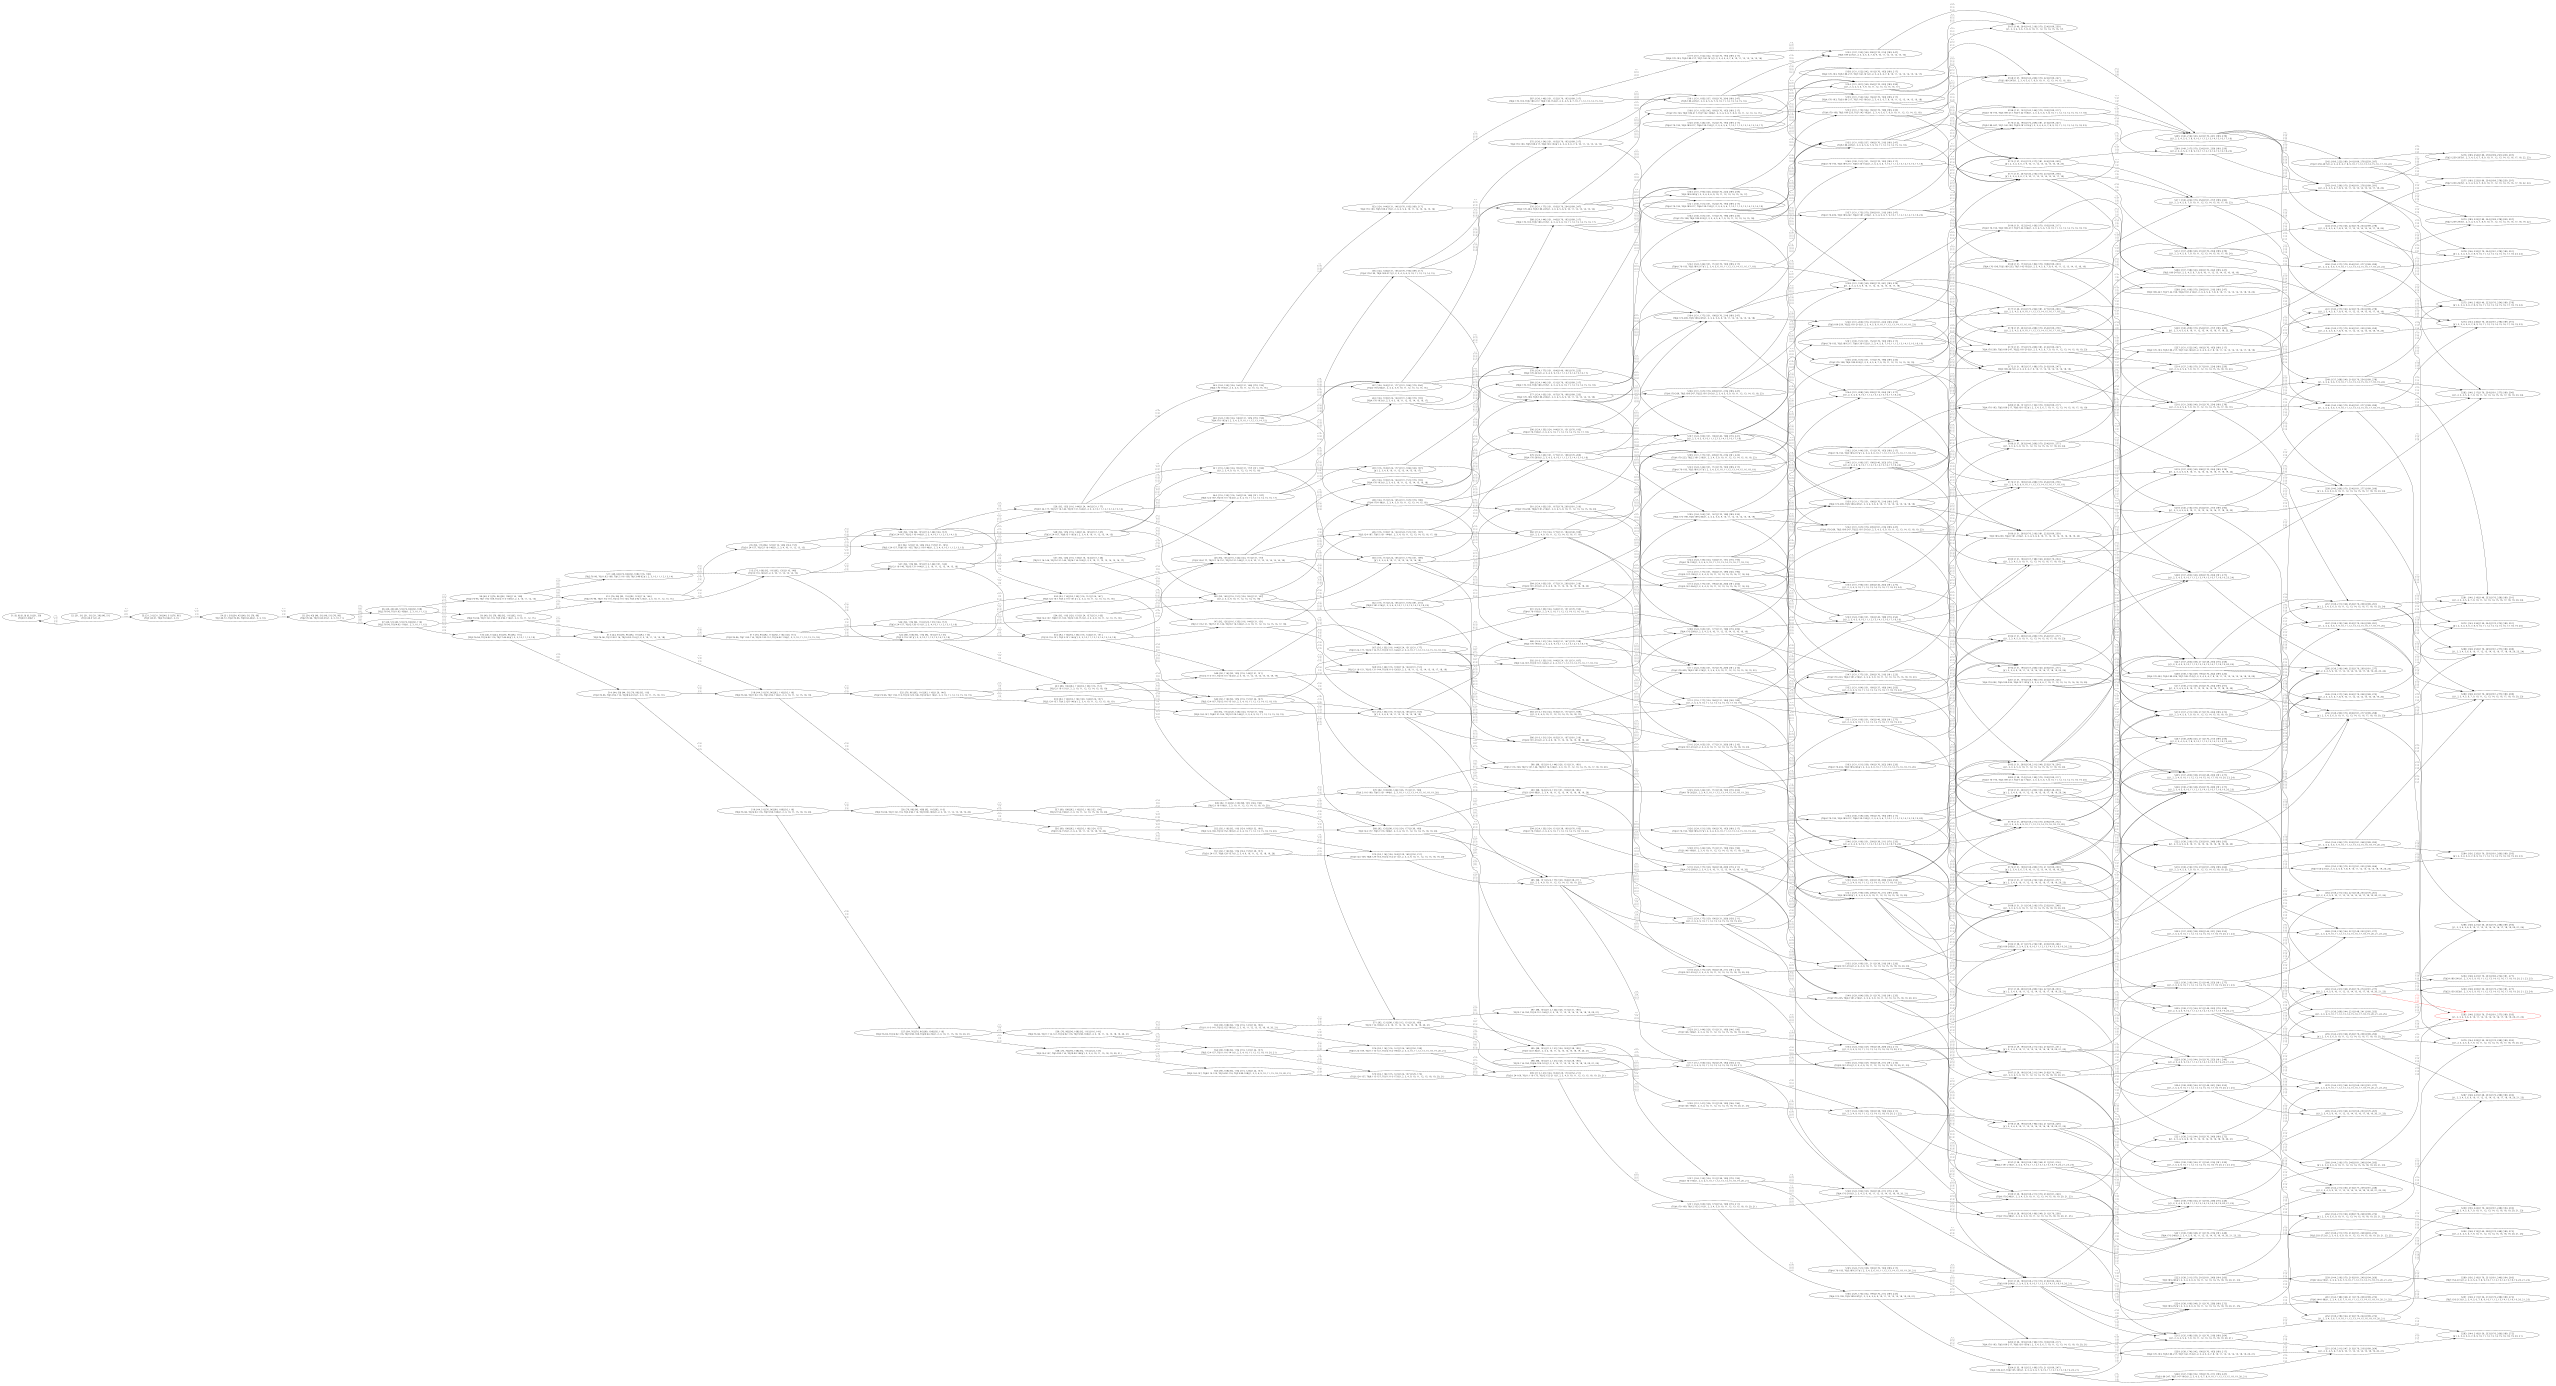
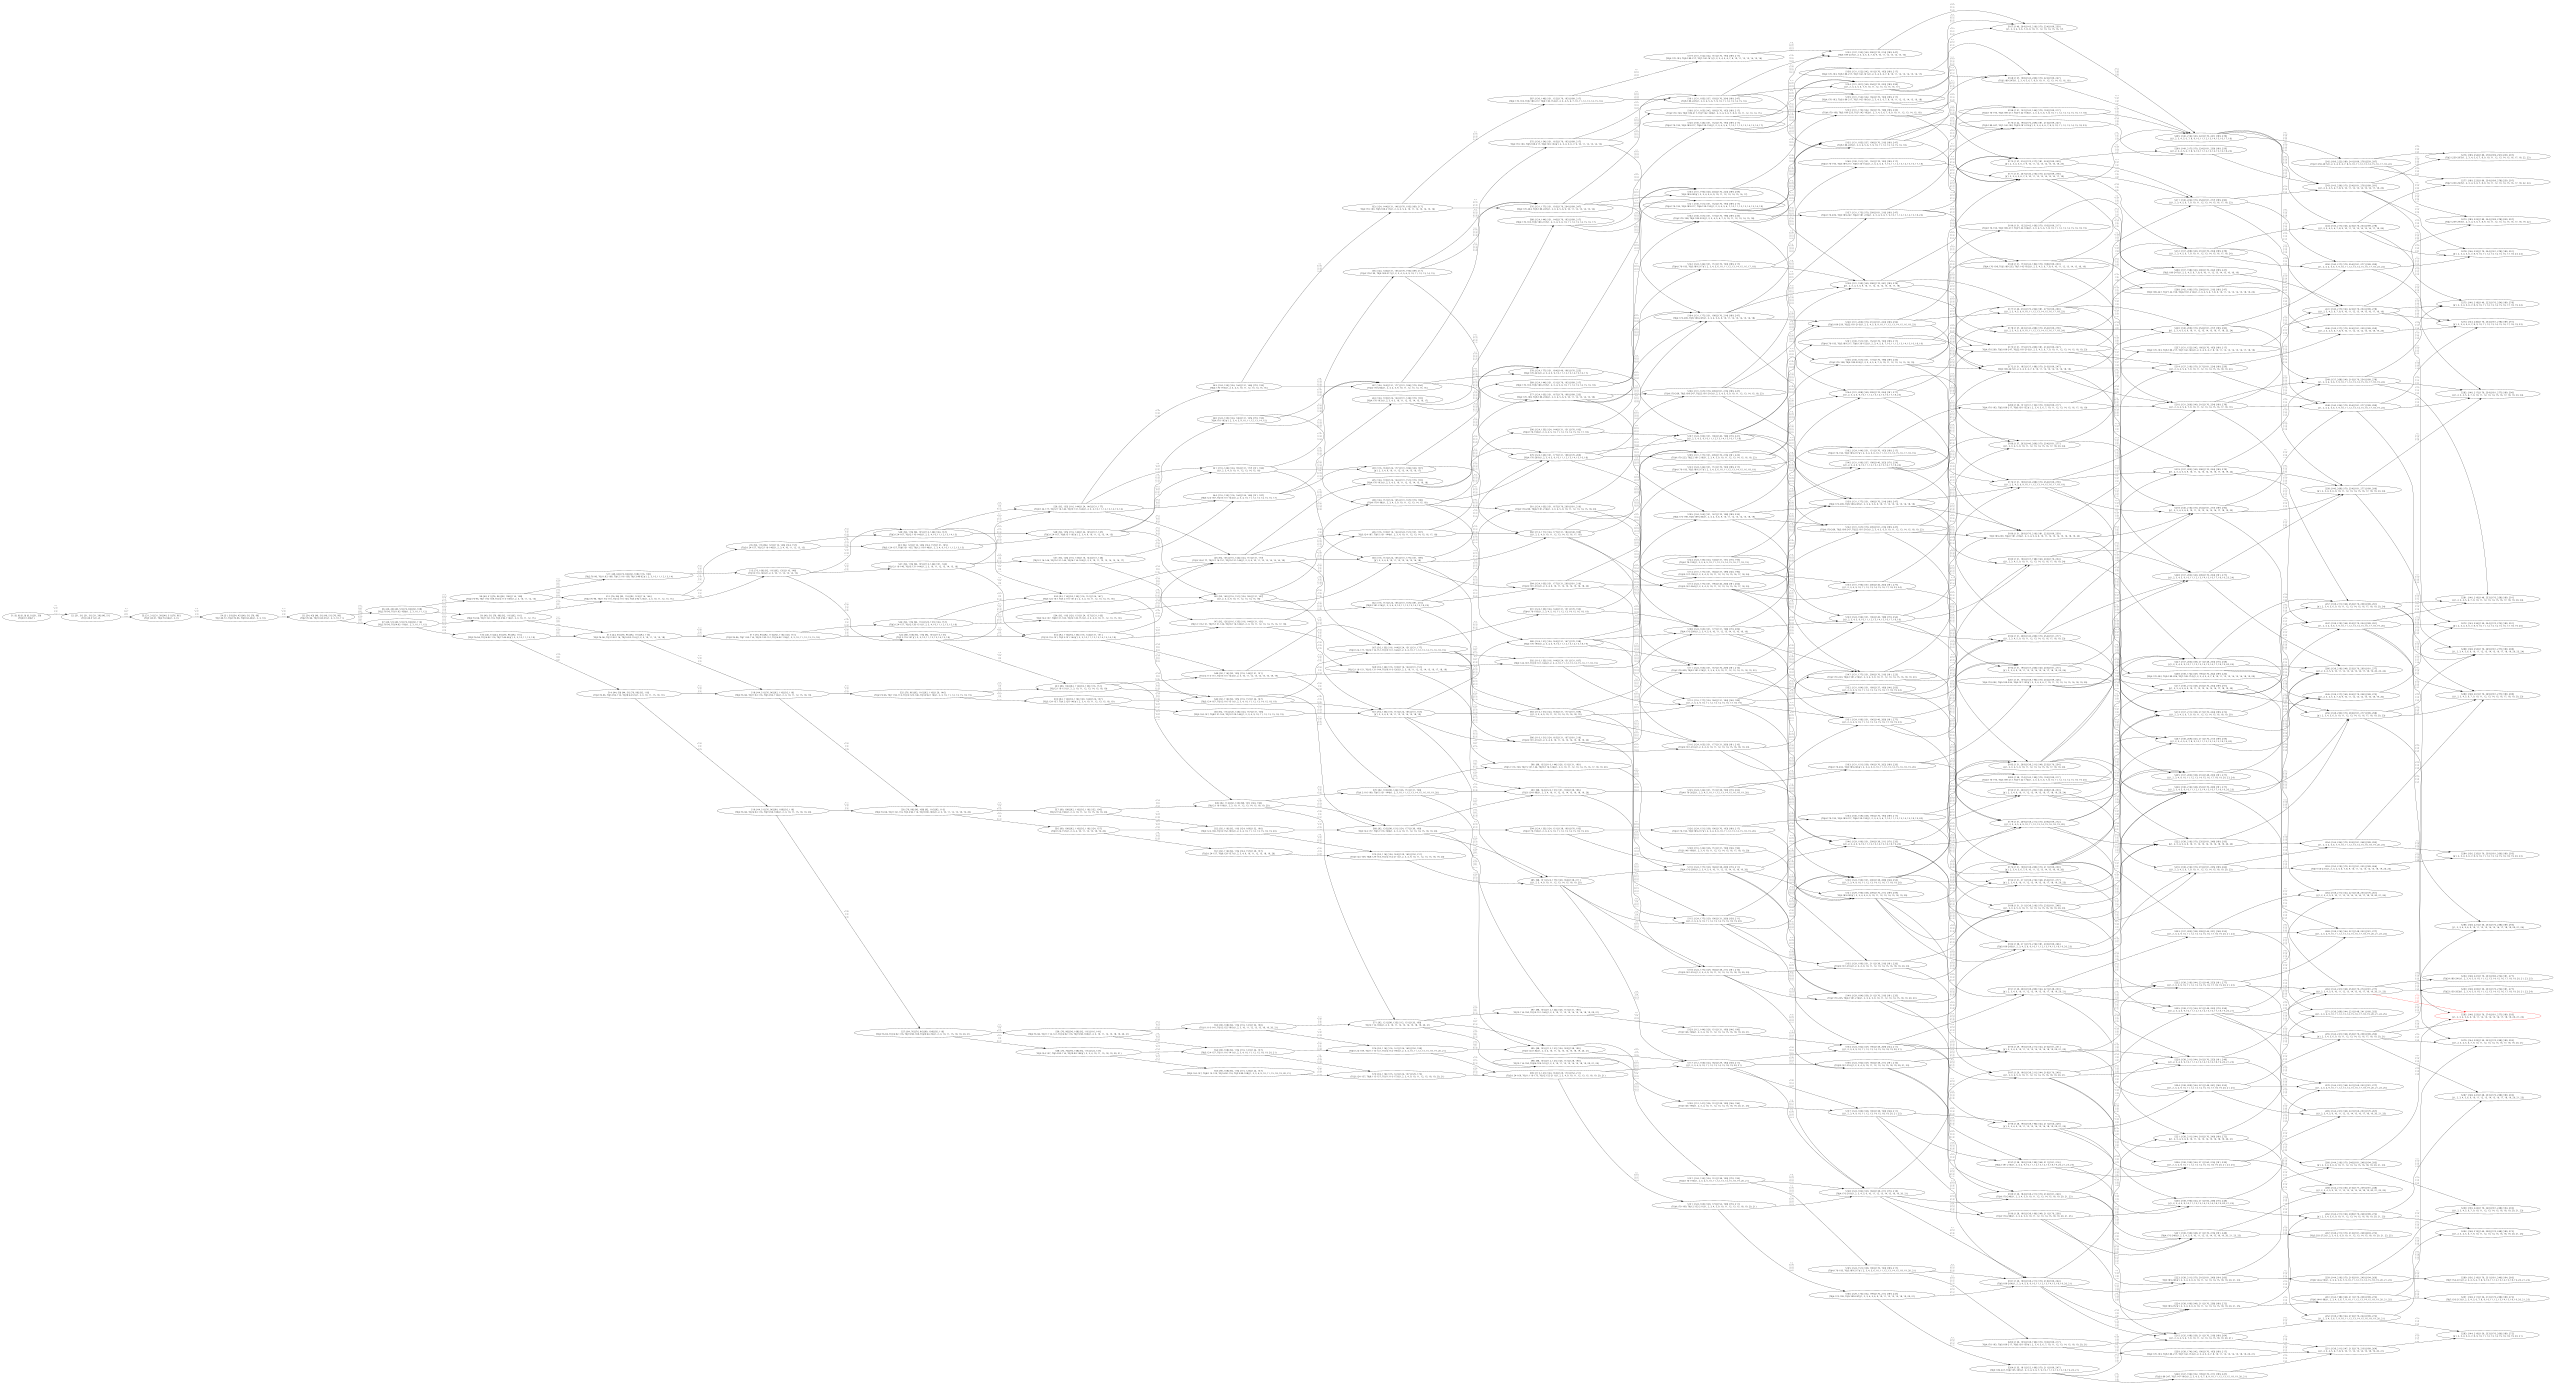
edge "S2: [31, 31] [31, 31] [31, 39] [40, 51] {T0J1:40-51}{1, 2}" -> "S1: [0, 0] [0, 0] [0, 0] [31, 39] {T0J0:31-39}{1}": reversed
